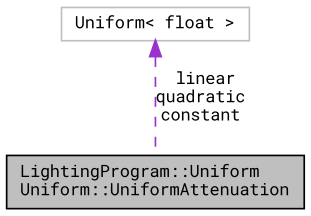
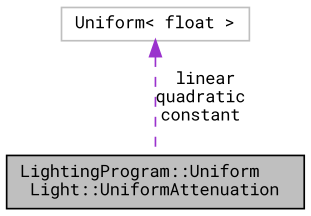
node "LightingProgram::Uniform Uniform::UniformAttenuation": label "LightingProgram::Uniform Uniform::UniformAttenuation" -> "LightingProgram::Uniform Light::UniformAttenuation"
